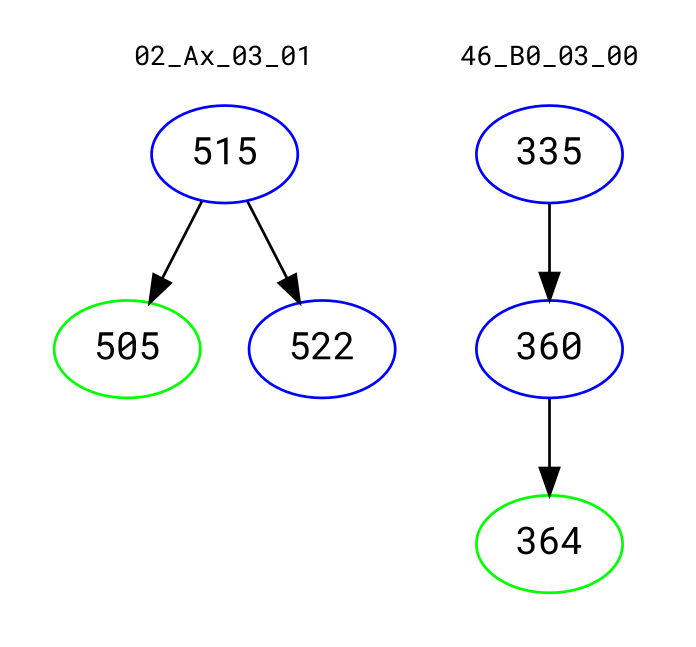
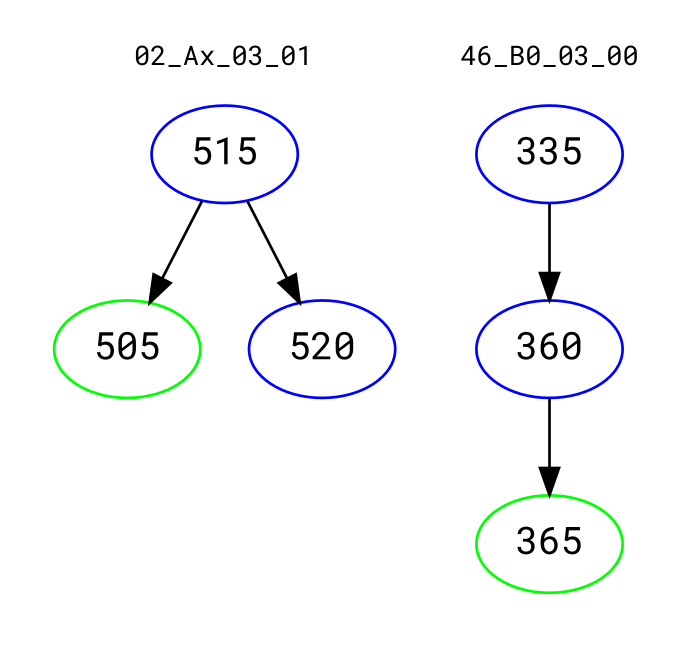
node "522": label "522" -> "520"
node "364": label "364" -> "365"
